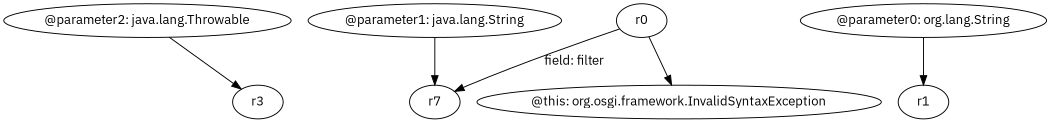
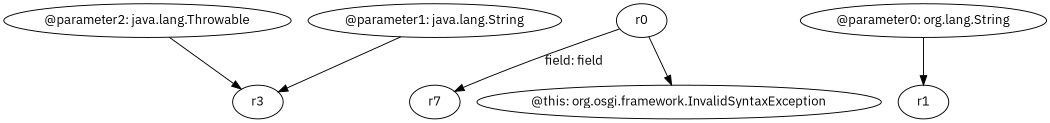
edge "@parameter1: java.lang.String" -> "r7": now "@parameter1: java.lang.String" -> "r3"
edge "r0" -> "r7": label "field: filter" -> "field: field"
